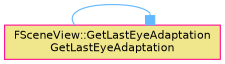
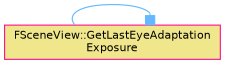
node "FSceneView::GetLastEyeAdaptation GetLastEyeAdaptation": label "FSceneView::GetLastEyeAdaptation GetLastEyeAdaptation" -> "FSceneView::GetLastEyeAdaptation Exposure"
